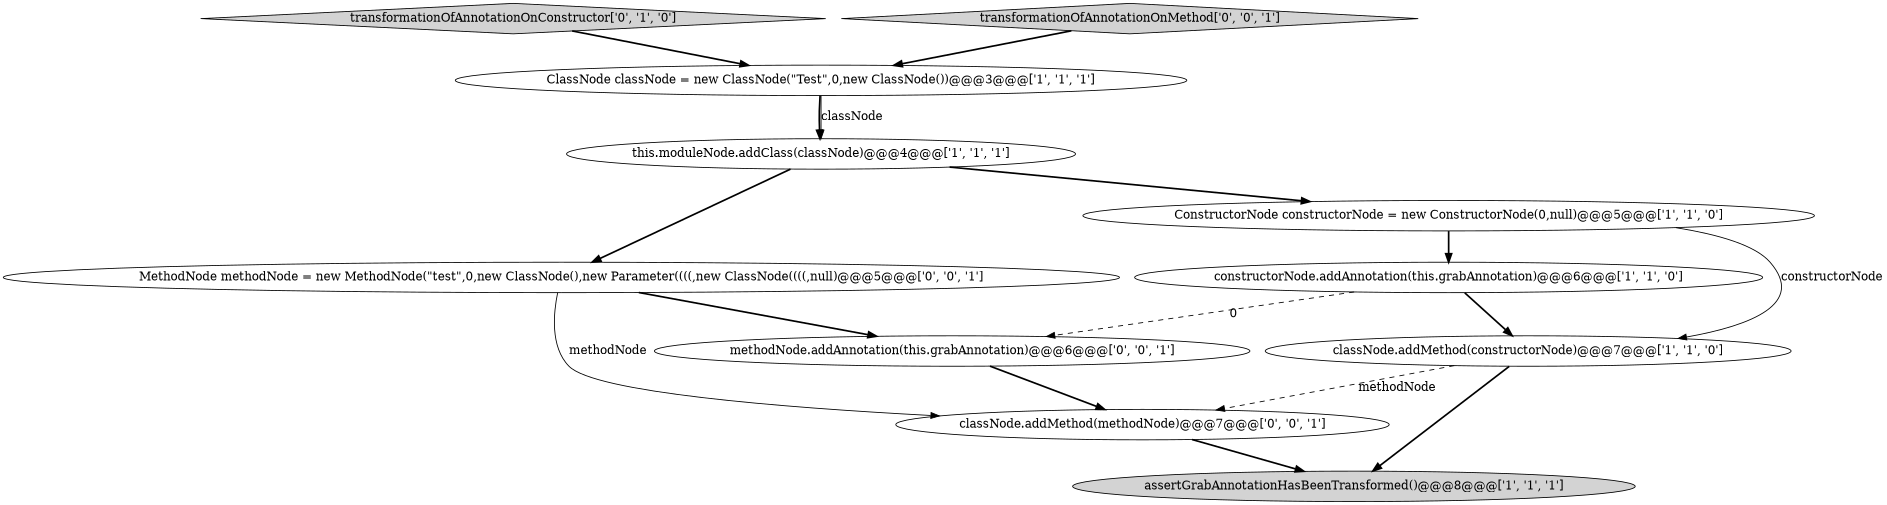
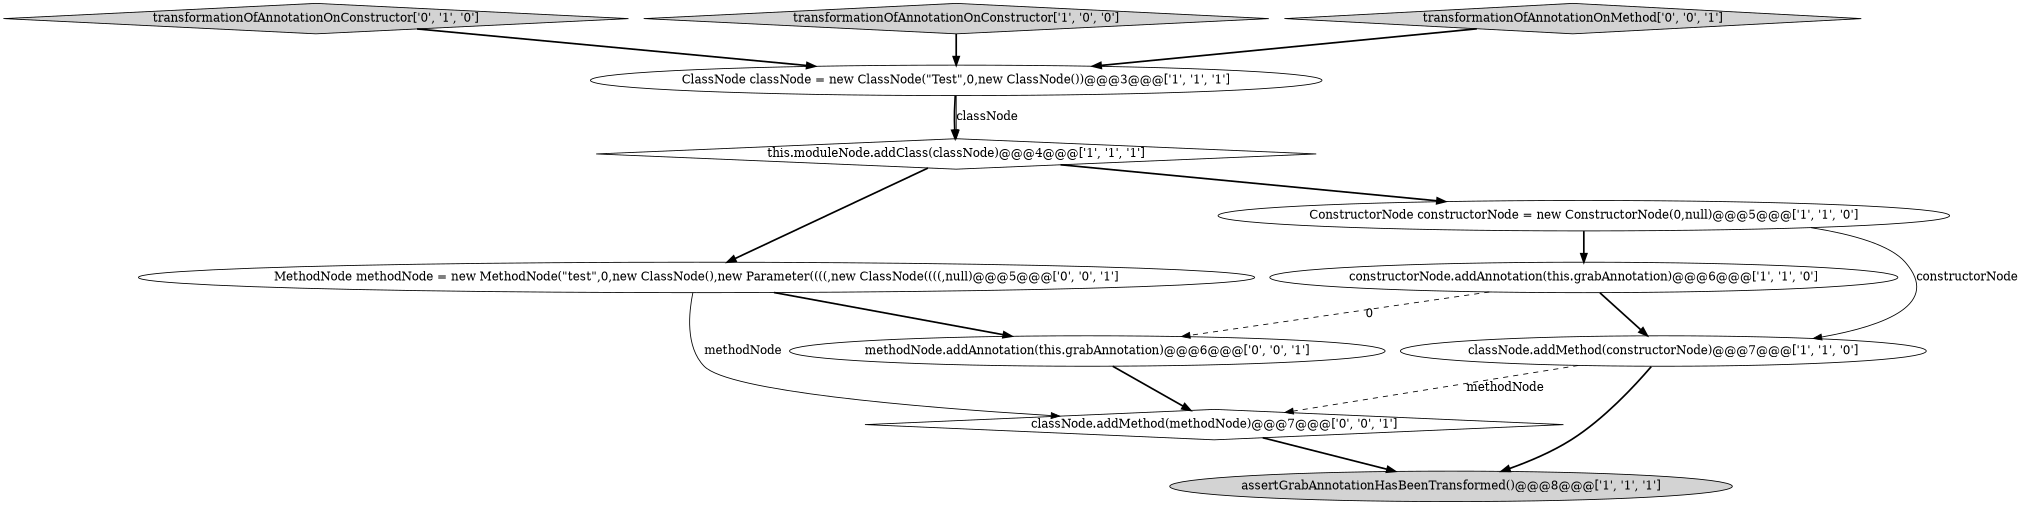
node "transformationOfAnnotationOnConstructor['1', '0', '0']": added
node "this.moduleNode.addClass(classNode)@@@4@@@['1', '1', '1']": shape ellipse -> diamond
node "classNode.addMethod(methodNode)@@@7@@@['0', '0', '1']": shape ellipse -> diamond
